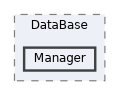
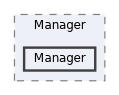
cluster "DataBase": label "DataBase" -> "Manager"
